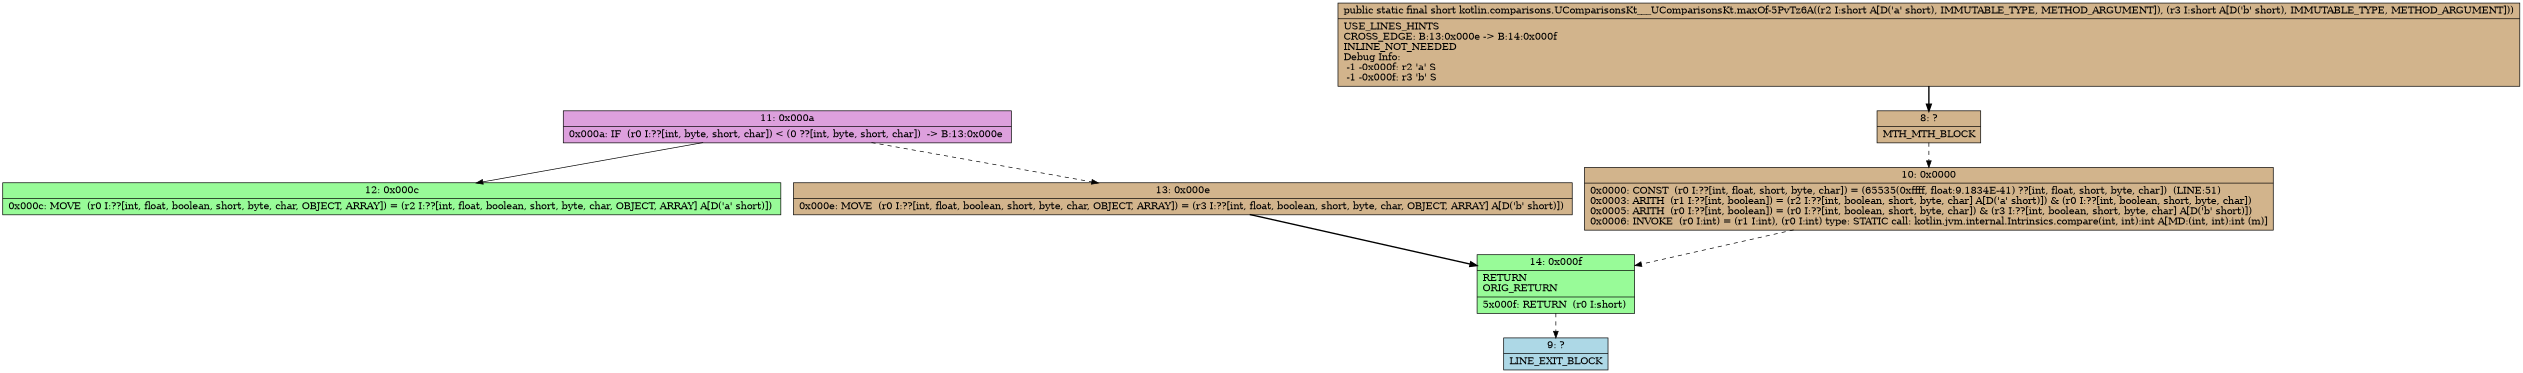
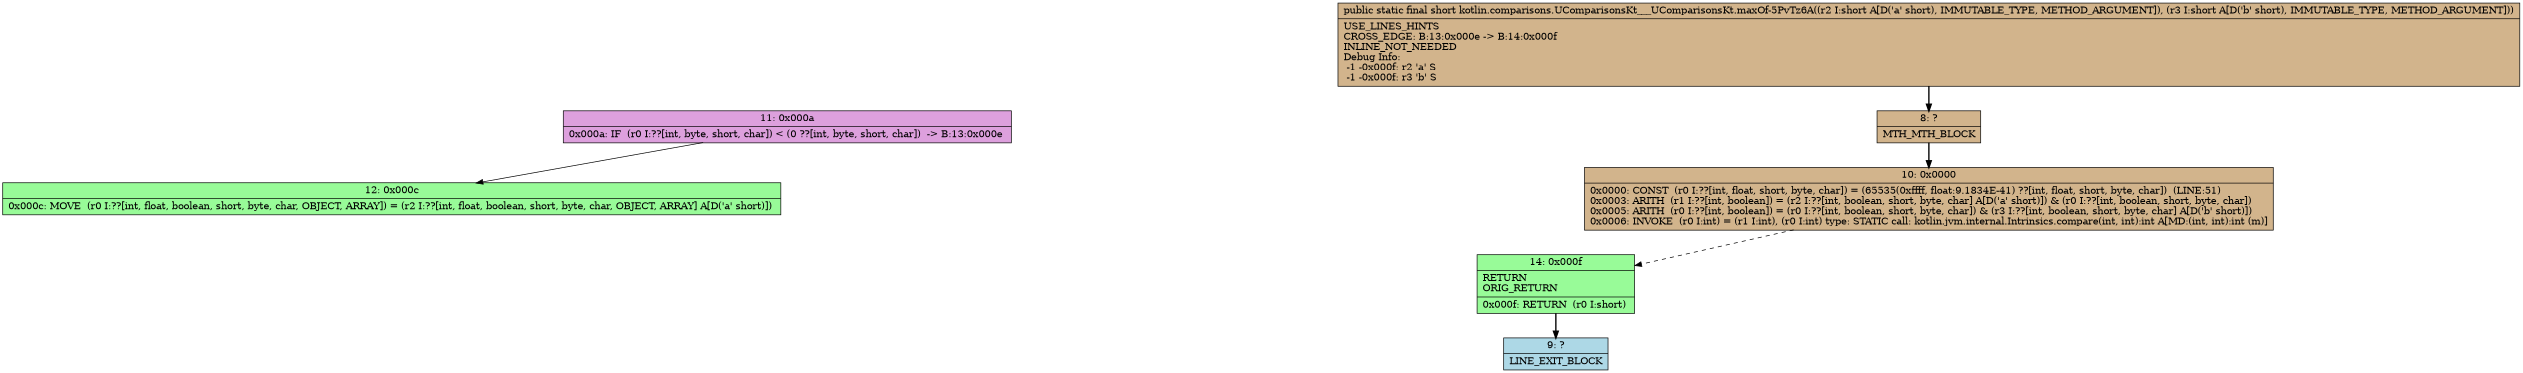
edge "8: ?" -> "10: 0x0000": style dashed -> bold
node "13: 0x000e": removed
node "14: 0x000f": text "5x000f: RETURN  (r0 I:short)" -> "0x000f: RETURN  (r0 I:short)"
edge "14: 0x000f" -> "9: ?": style dashed -> bold
